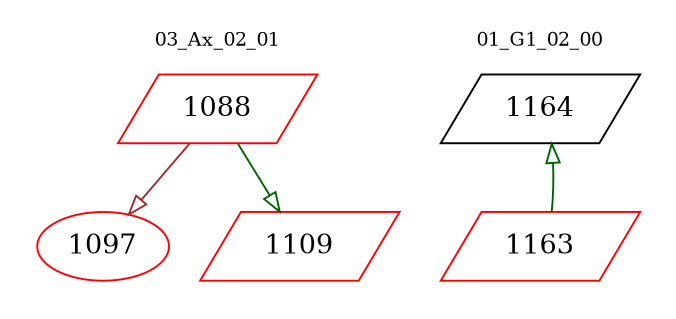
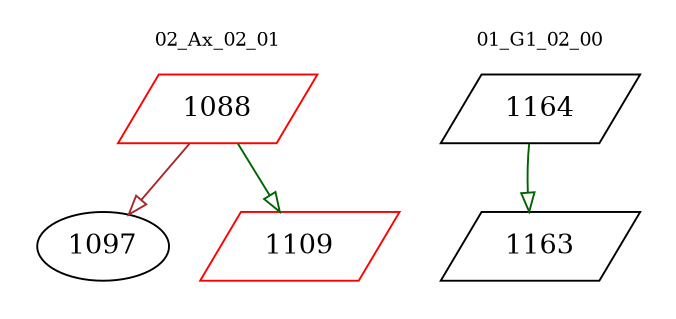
cluster "03_Ax_02_01": label "03_Ax_02_01" -> "02_Ax_02_01"
edge "1163" -> "1164": reversed
node "1097": color red -> black
node "1163": color red -> black
